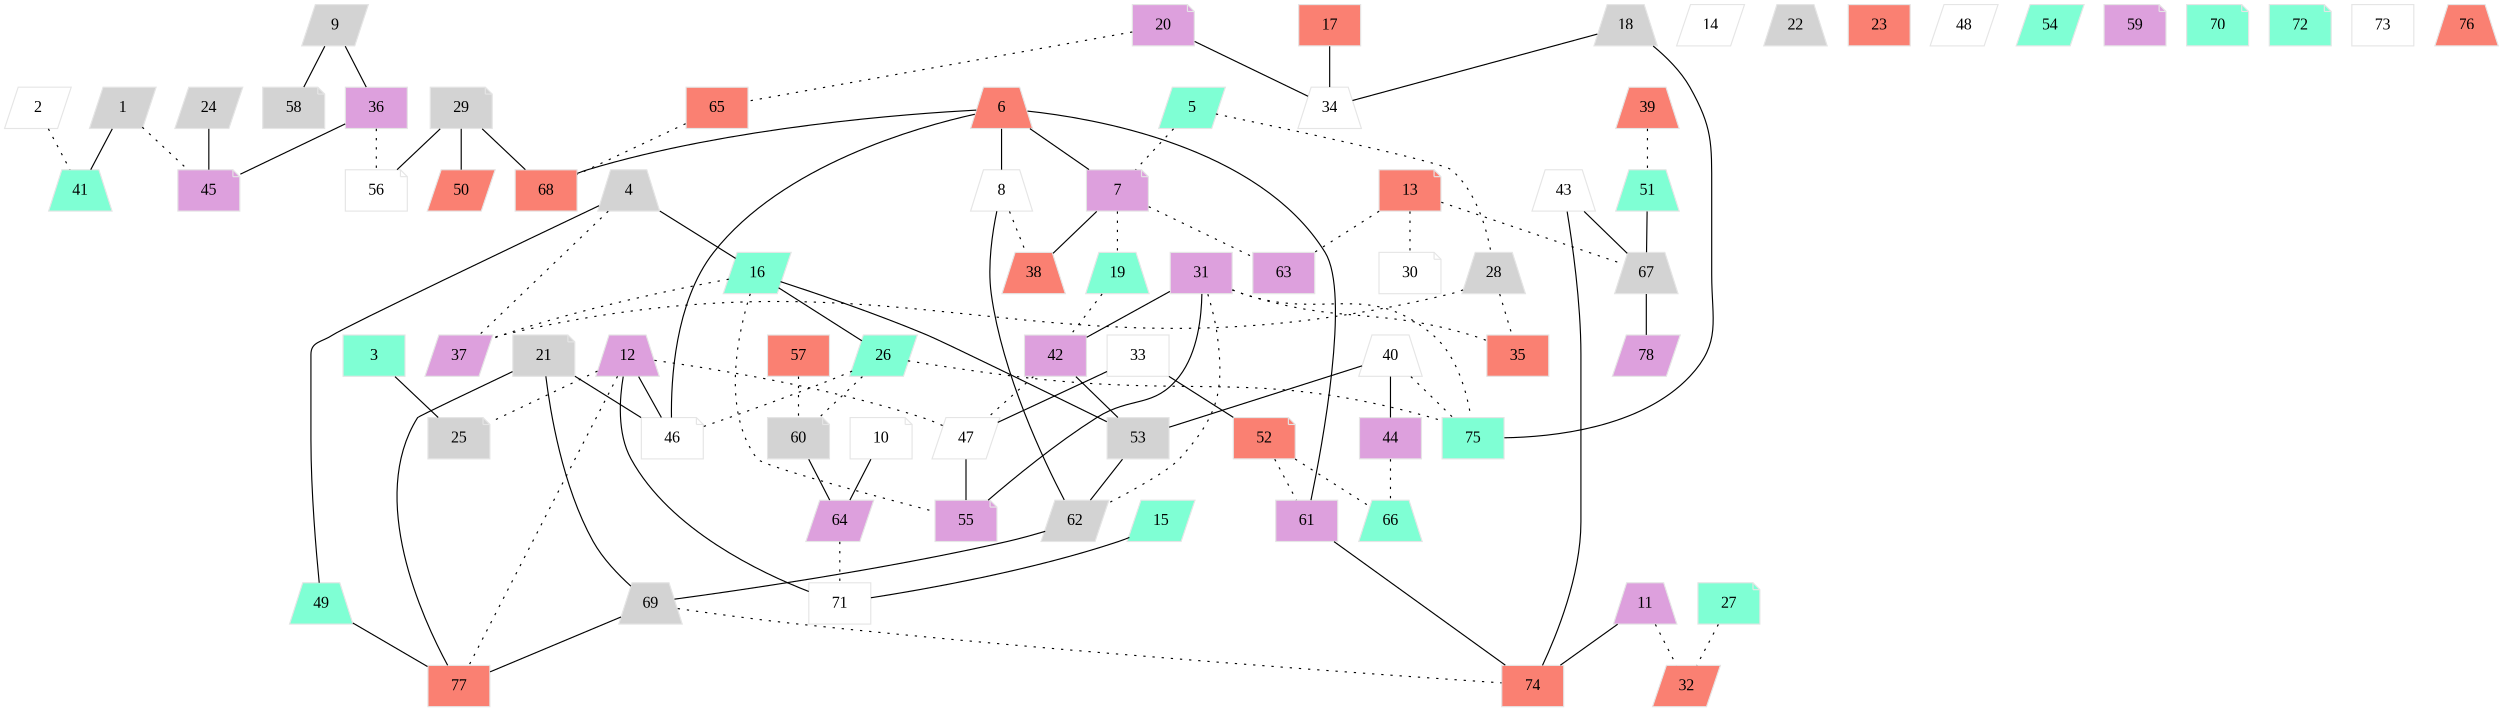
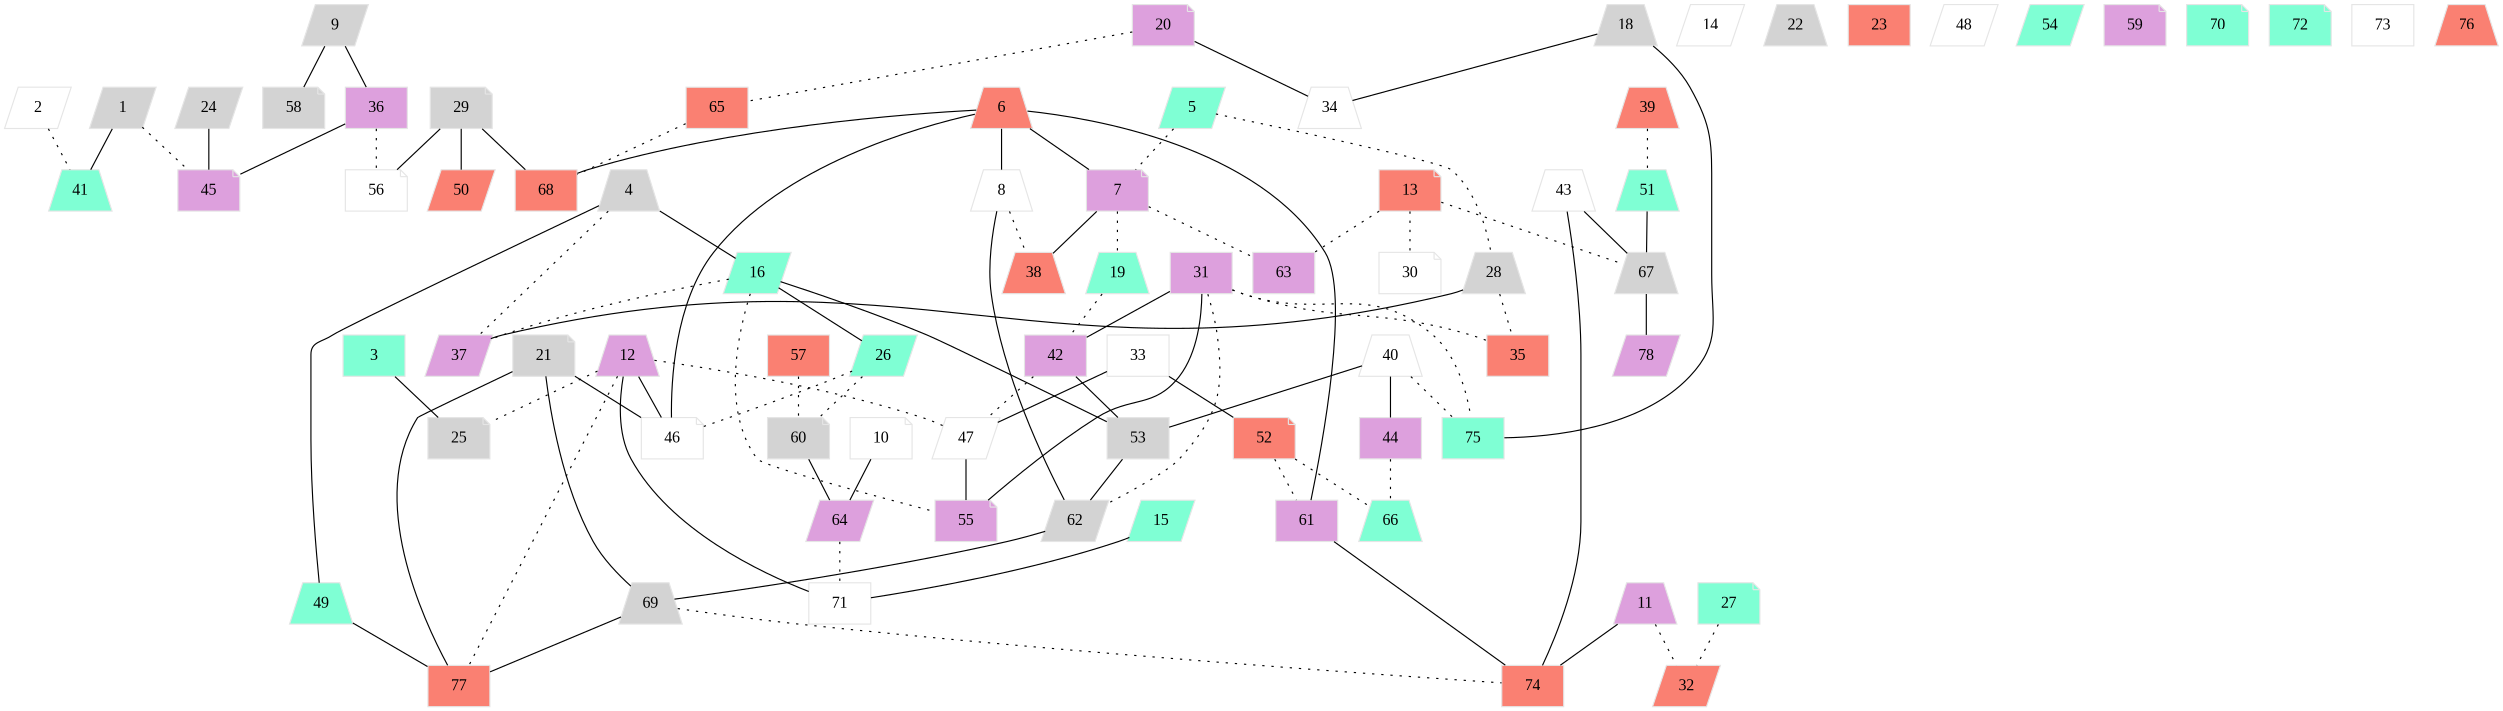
node "17": removed
edge "28" -- "37": style dotted -> solid
edge "26" -- "75": removed
